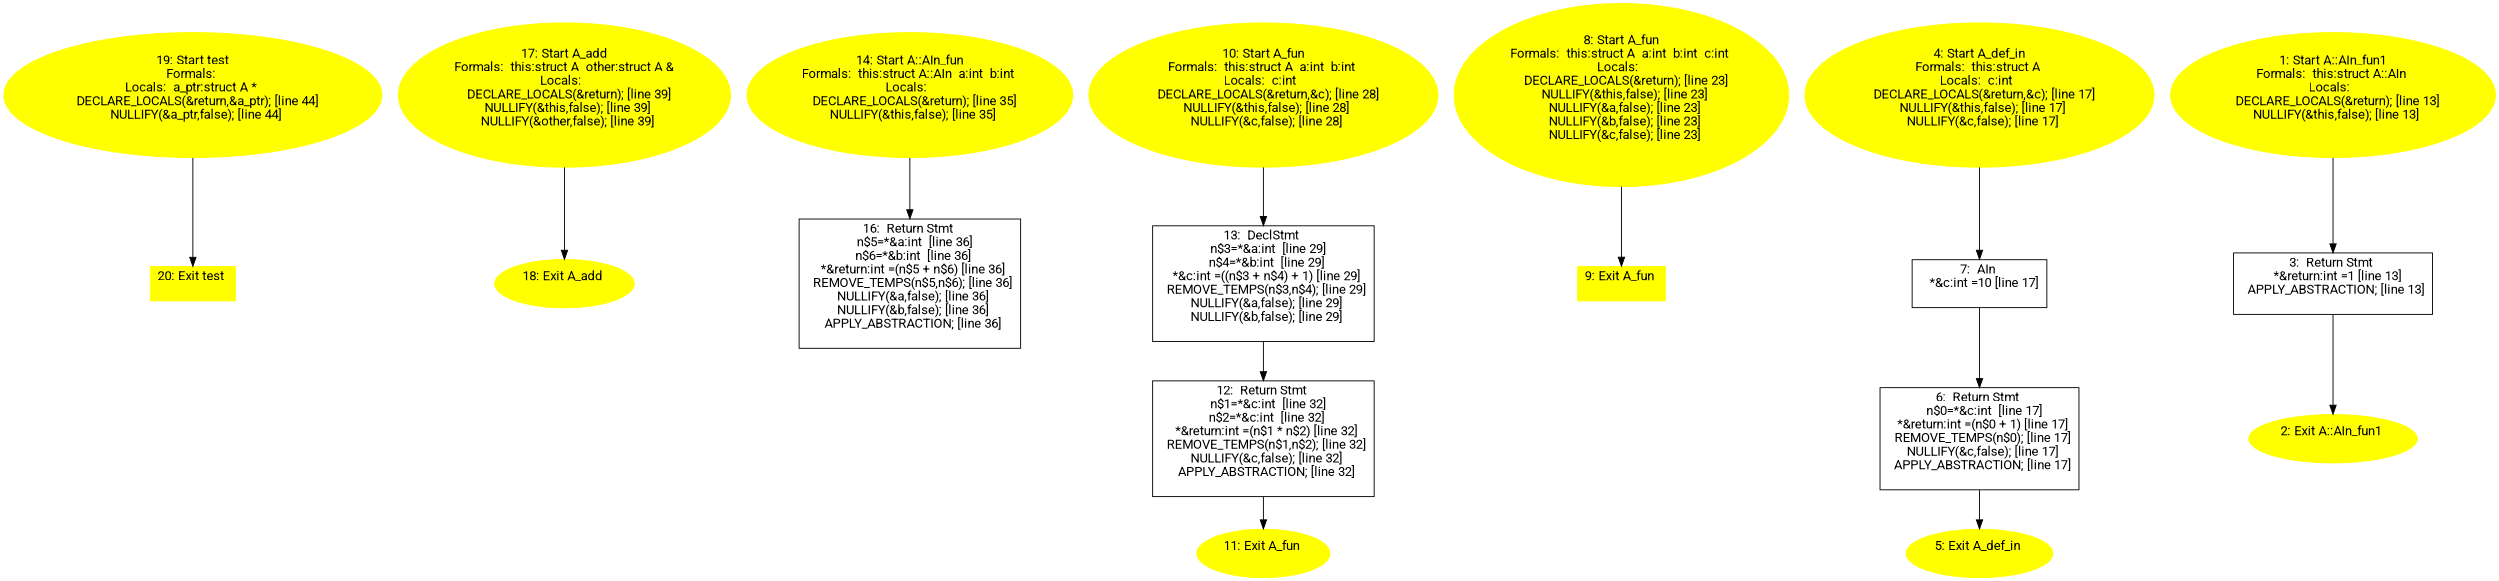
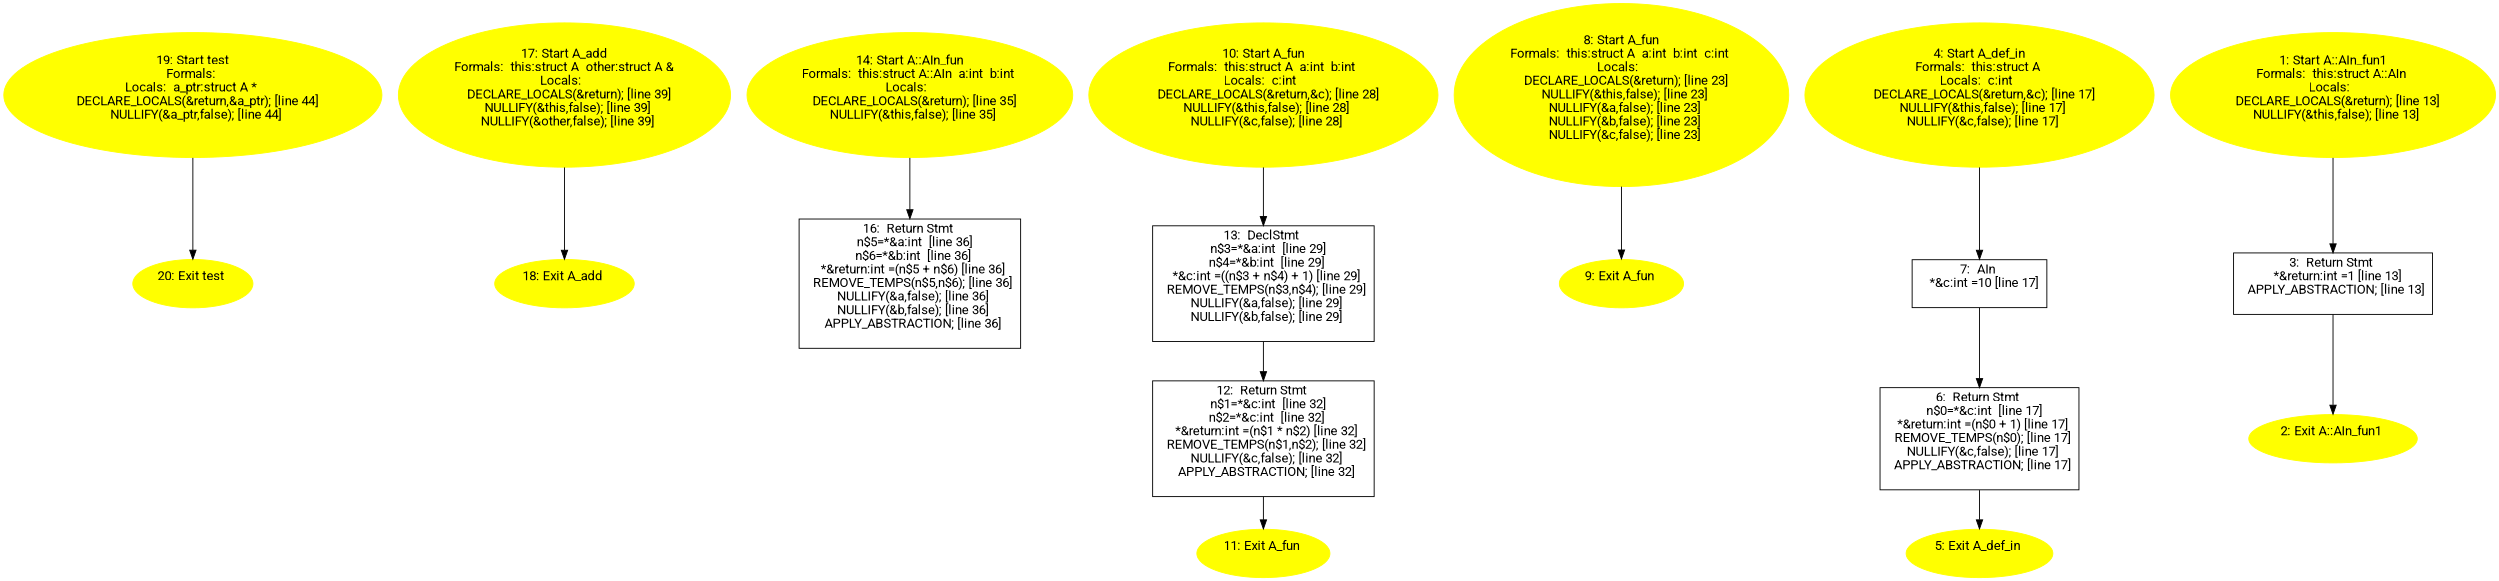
node "20: Exit test": shape box -> ellipse
node "9: Exit A_fun": shape box -> ellipse
